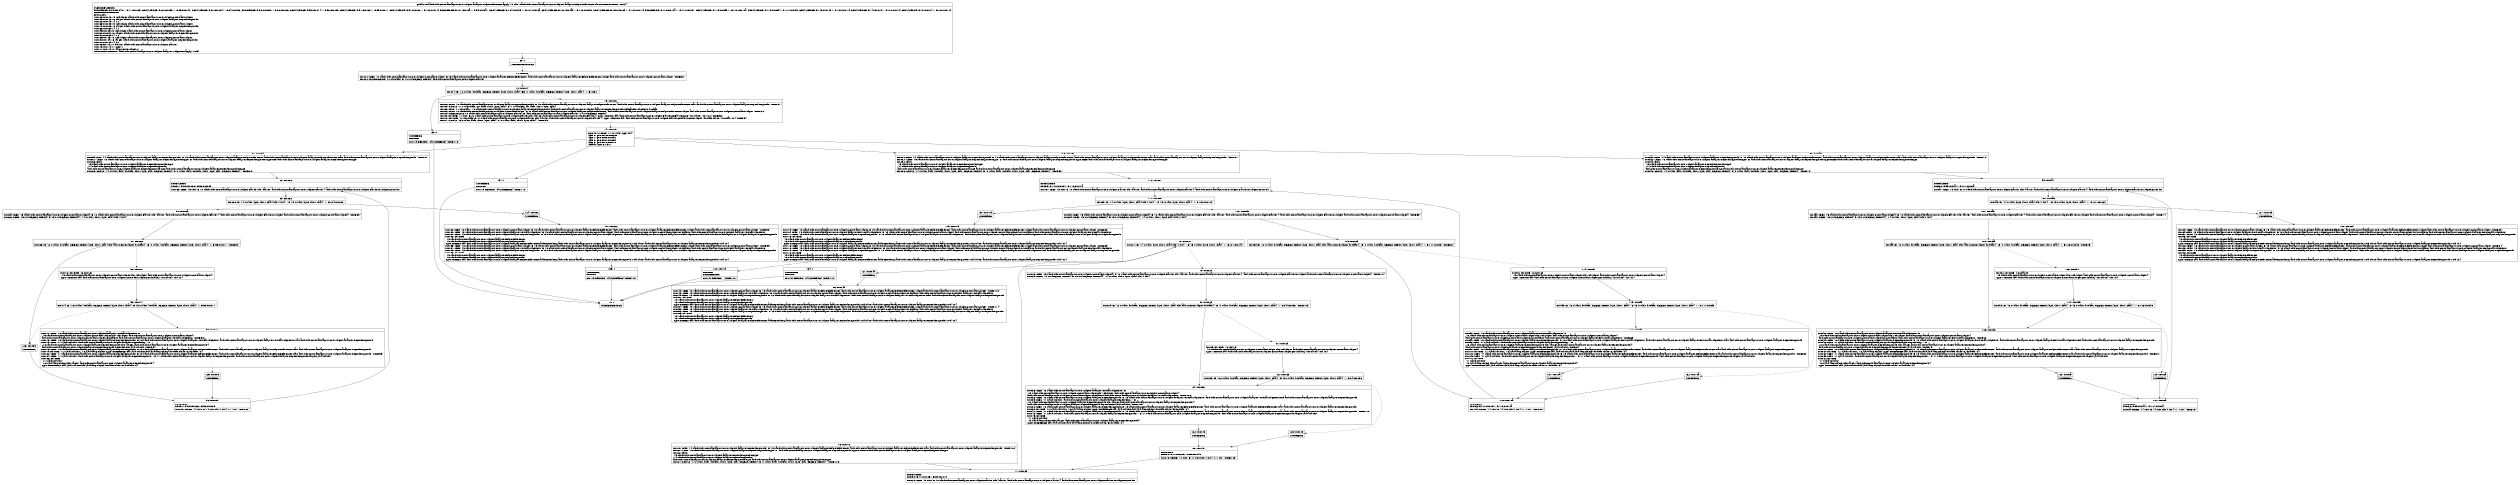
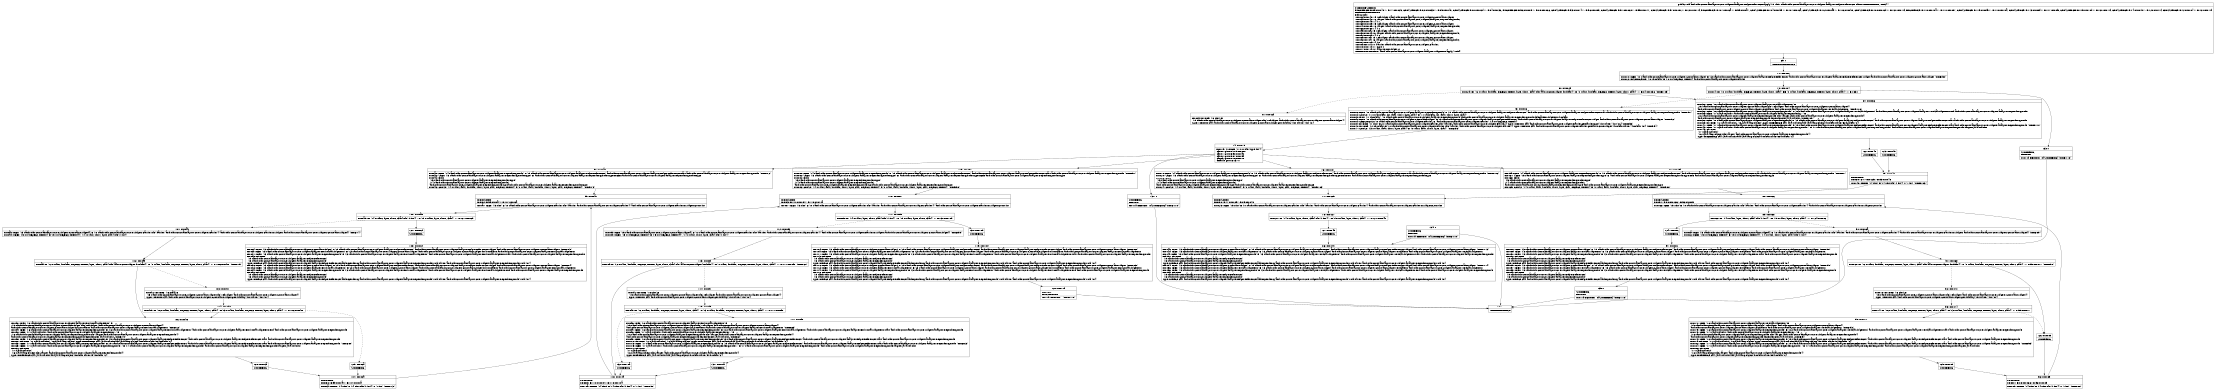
edge "74: 0x0019" -> "76: 0x001e": added
node "79: 0x0029": removed
node "82: 0x0033": removed
